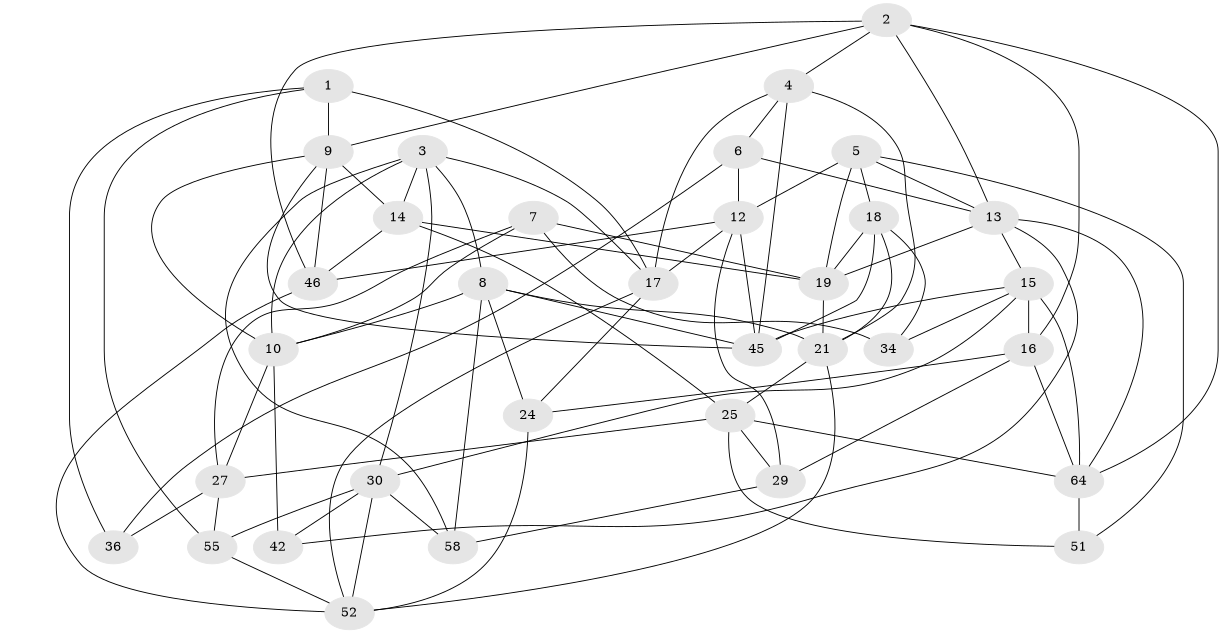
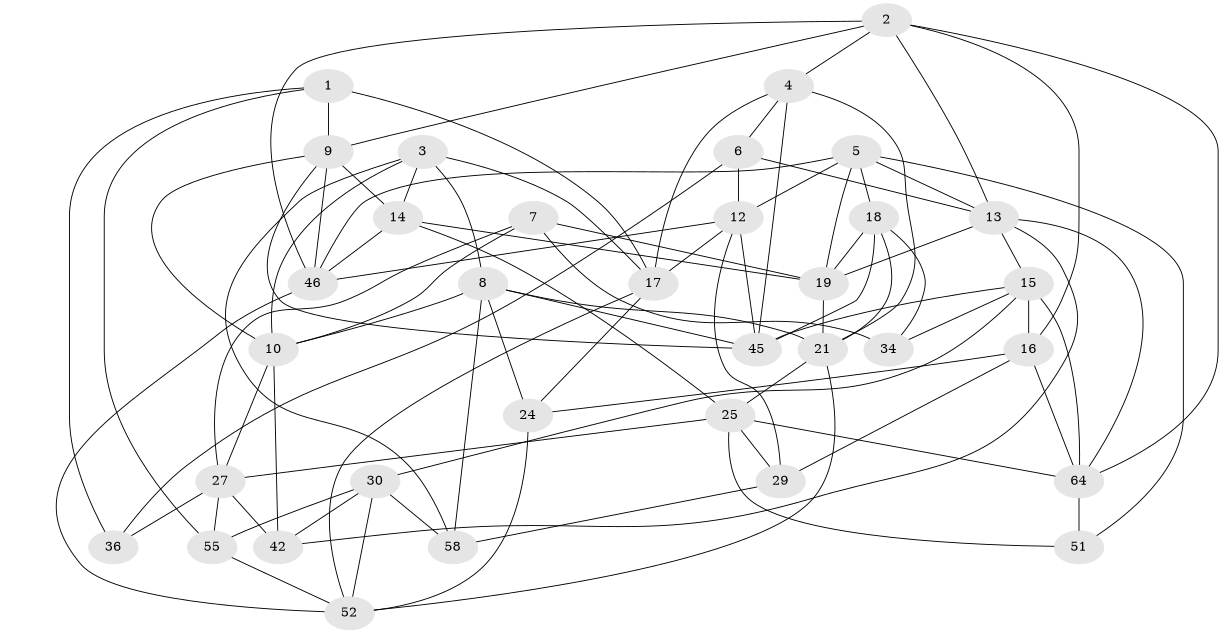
edge "5" -- "46": added
edge "3" -- "30": removed
edge "27" -- "42": added
